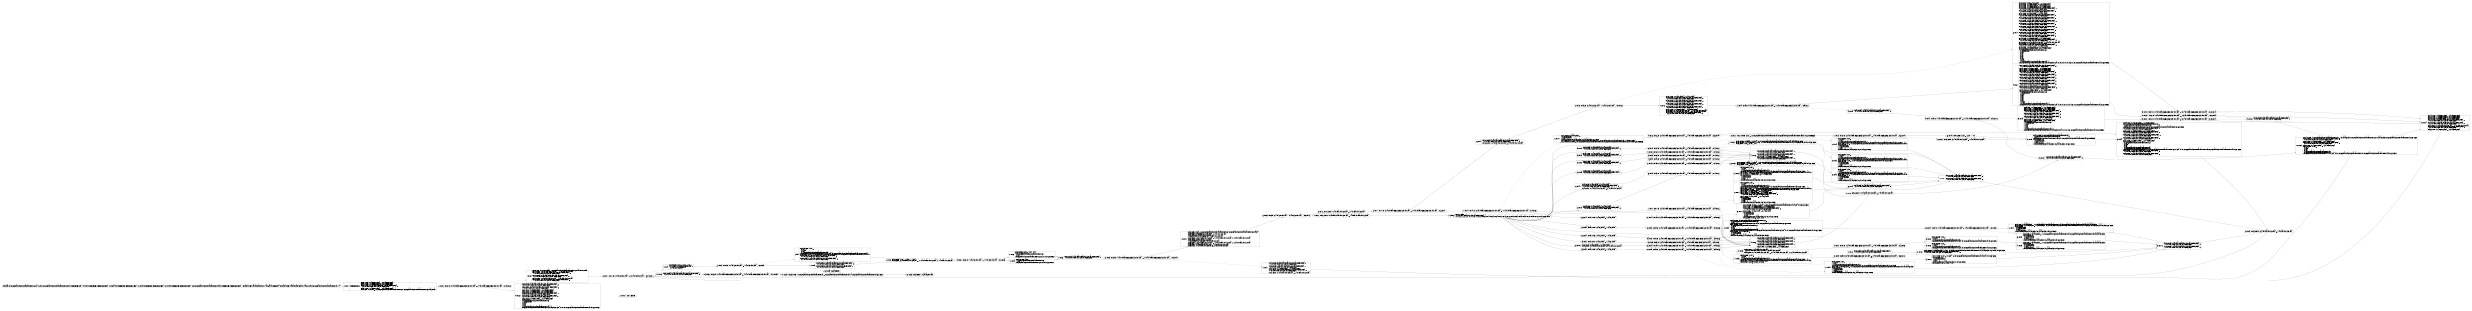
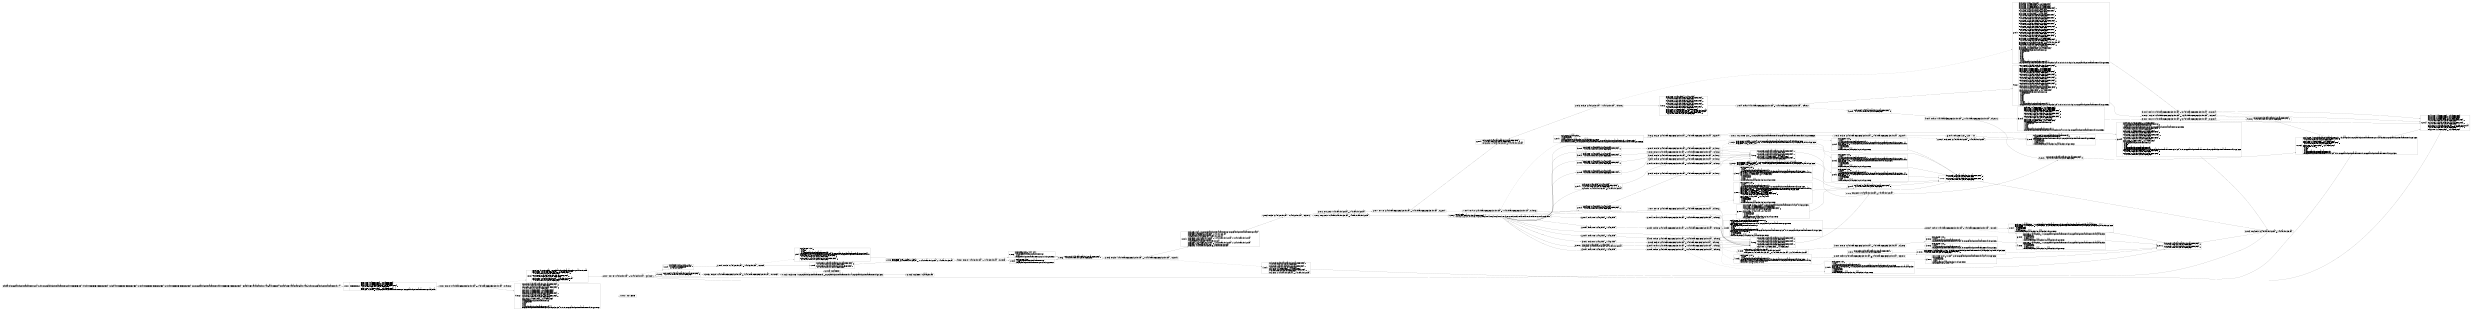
node "54: 0x010c": text "(r14 I:java.lang.Throwable)" -> "(r14 I:java.lang.Object)"
